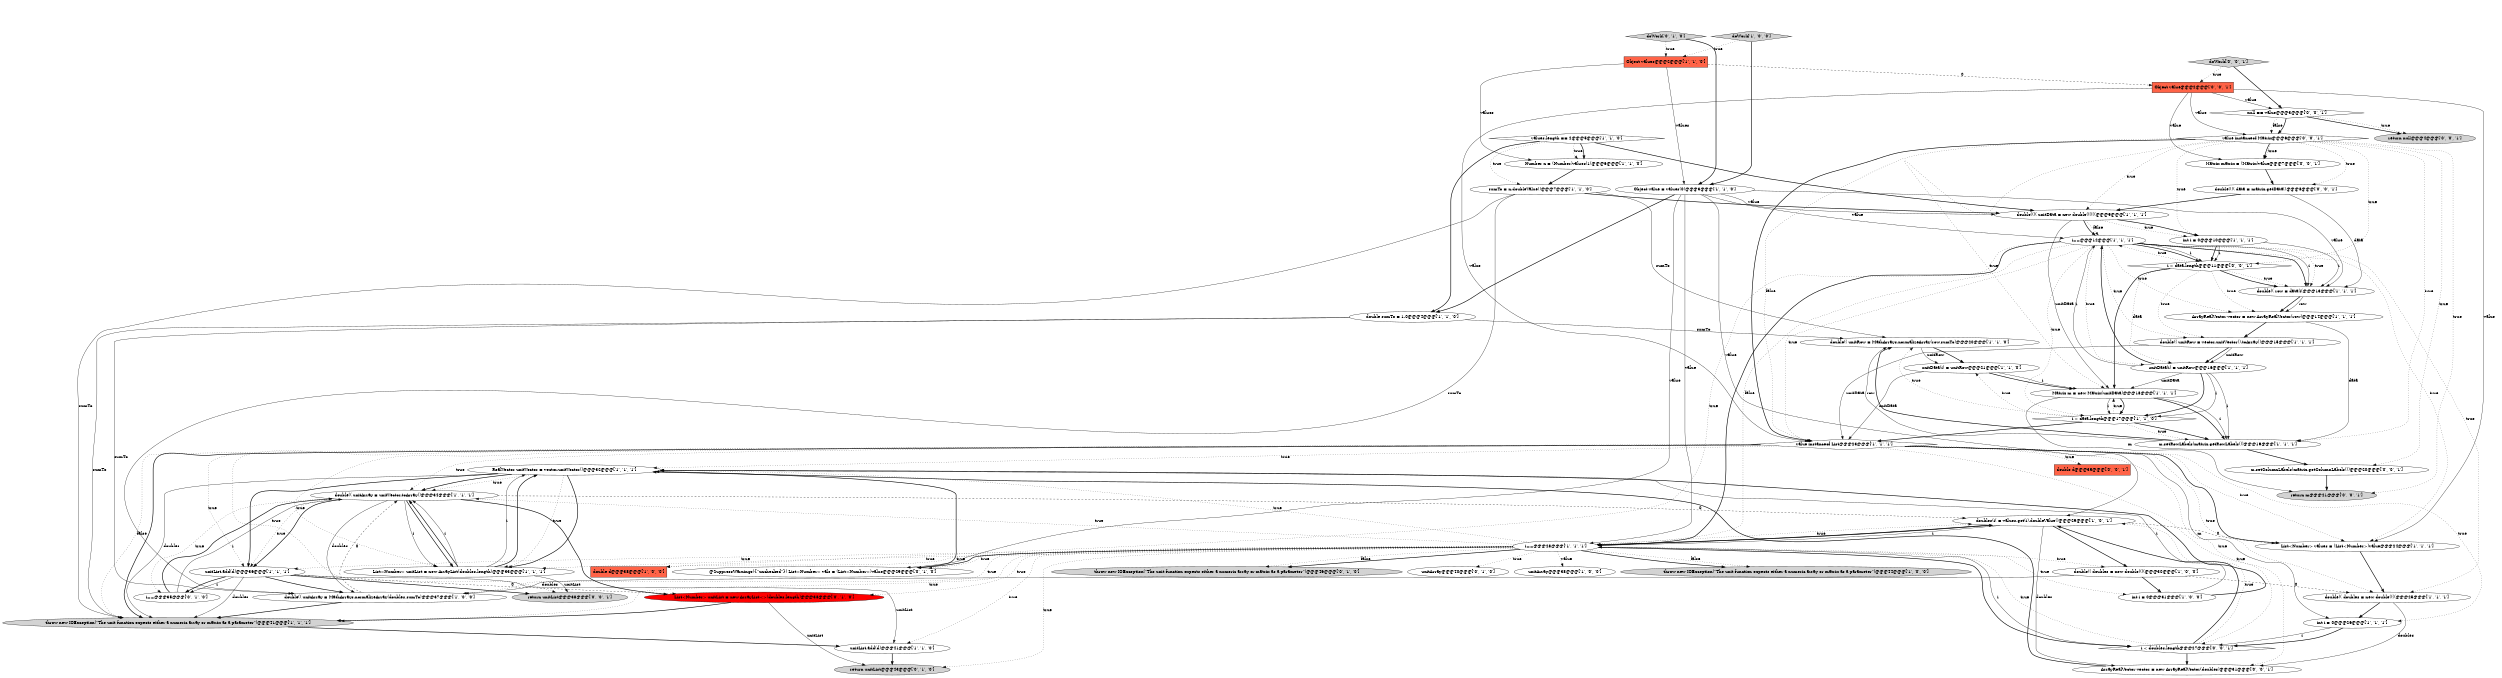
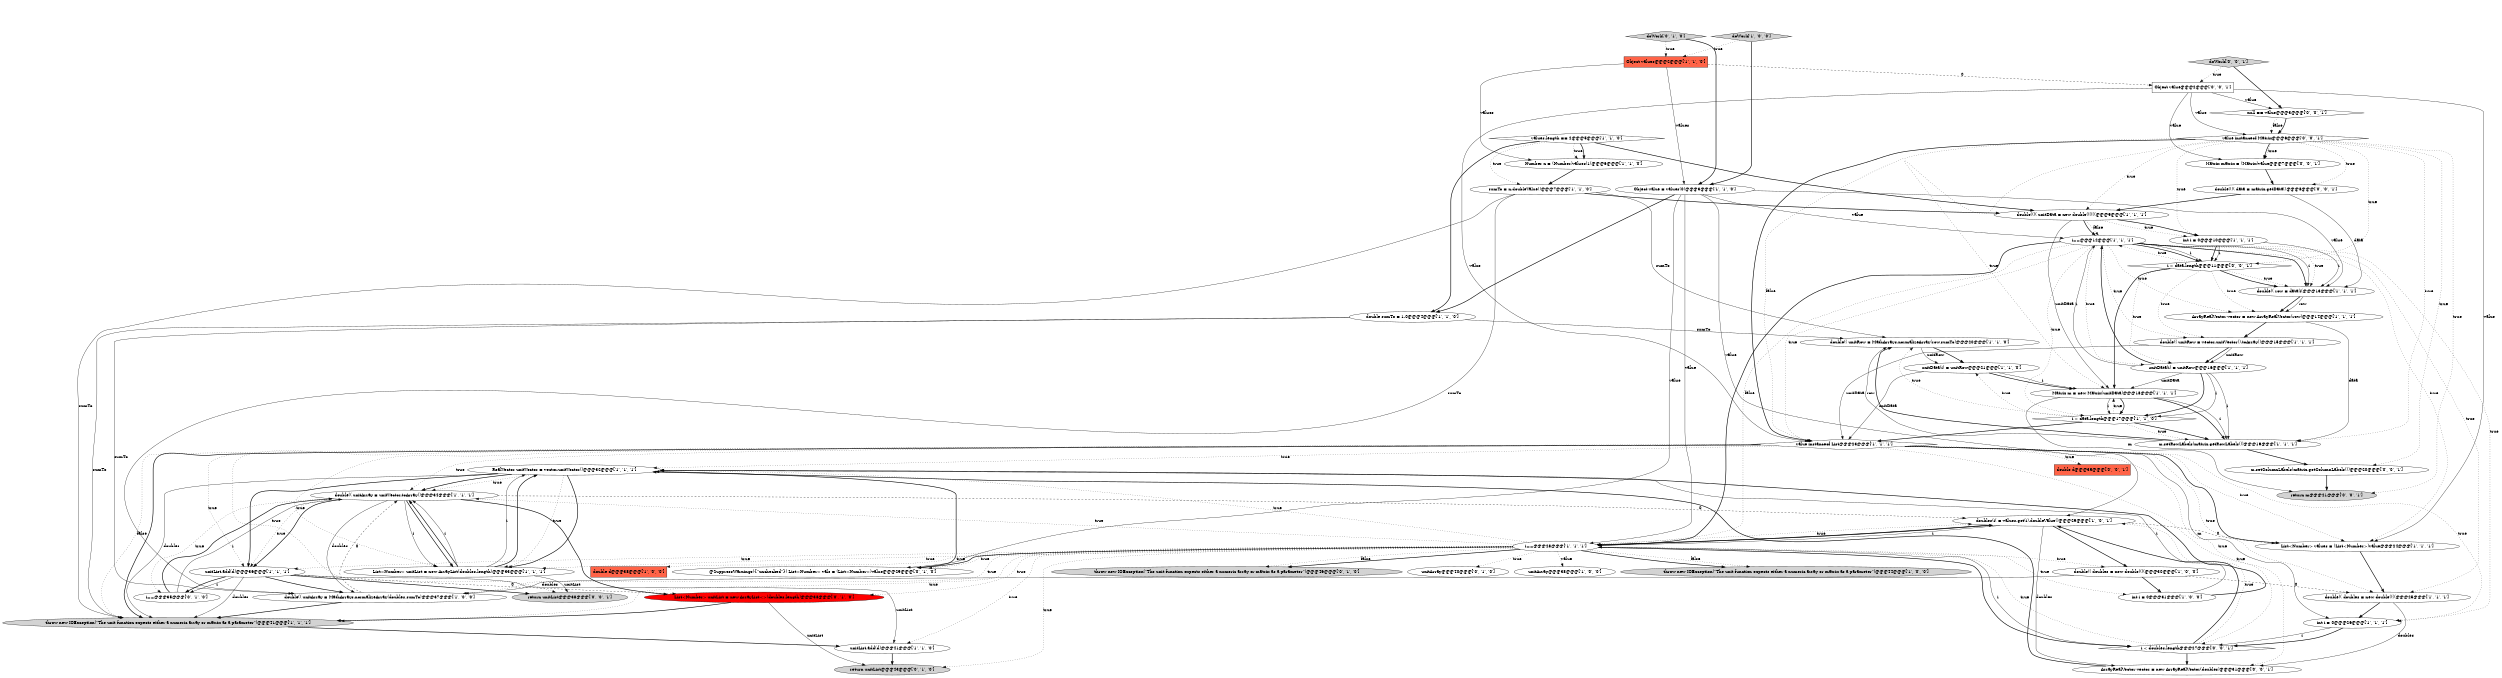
node "Object value@@@2@@@['0', '0', '1']": fillcolor tomato -> white
node "return null@@@4@@@['0', '0', '1']": removed
edge "Object value = values(0(@@@3@@@['1', '1', '0']" -> "double(((( unitData = new double((((((@@@9@@@['1', '1', '1']": removed, label "value"
edge "i < data.length@@@11@@@['0', '0', '1']" -> "unitData(i( = unitRow@@@16@@@['1', '1', '1']": label "data" -> "true"
edge "i++@@@12@@@['1', '1', '1']" -> "double d@@@38@@@['1', '0', '0']": now "i++@@@12@@@['1', '1', '1']" -> "int i = 0@@@26@@@['1', '1', '1']"
